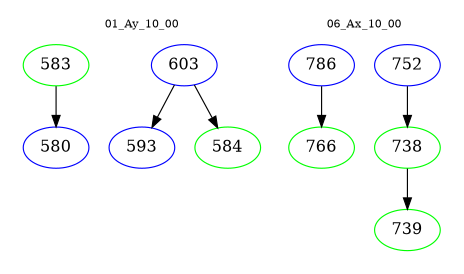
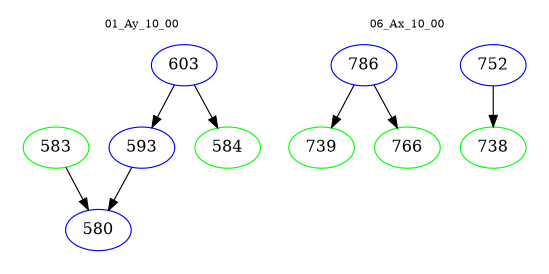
edge "738" -> "739": now "786" -> "739"
edge "593" -> "580": added
